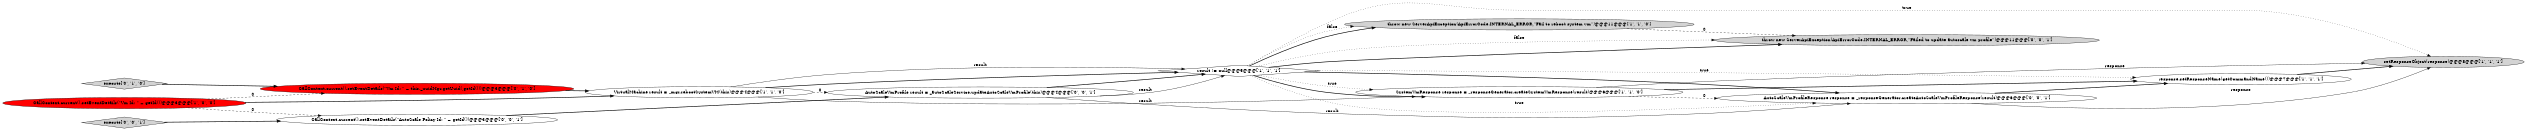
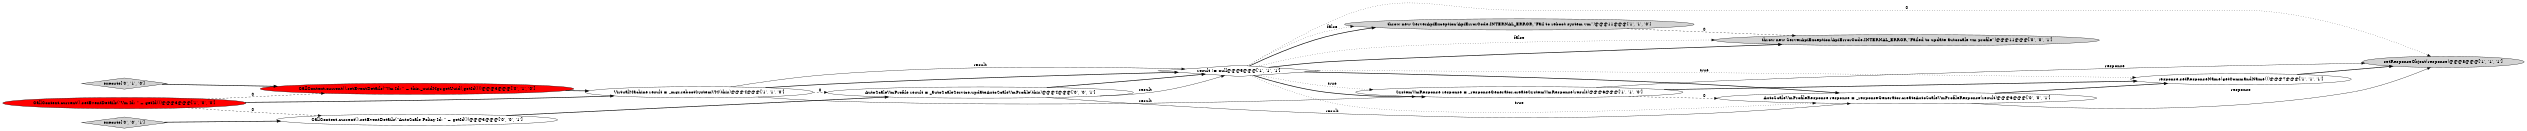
edge "result != null@@@5@@@['1', '1', '1']" -> "setResponseObject(response)@@@8@@@['1', '1', '1']": label "true" -> "0"
